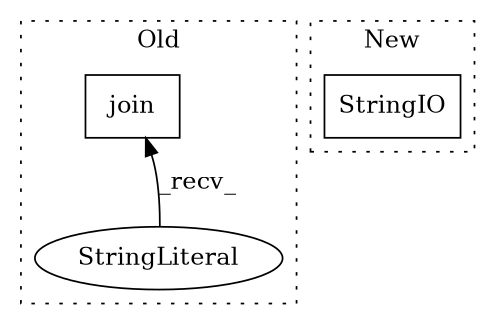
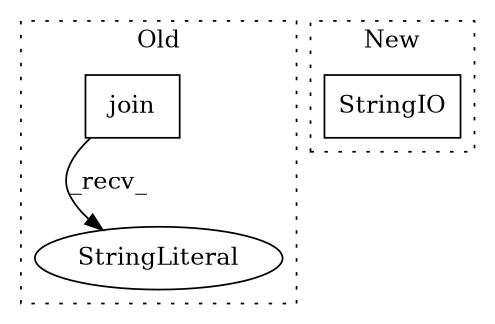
edge "StringLiteral" -> "join": reversed
